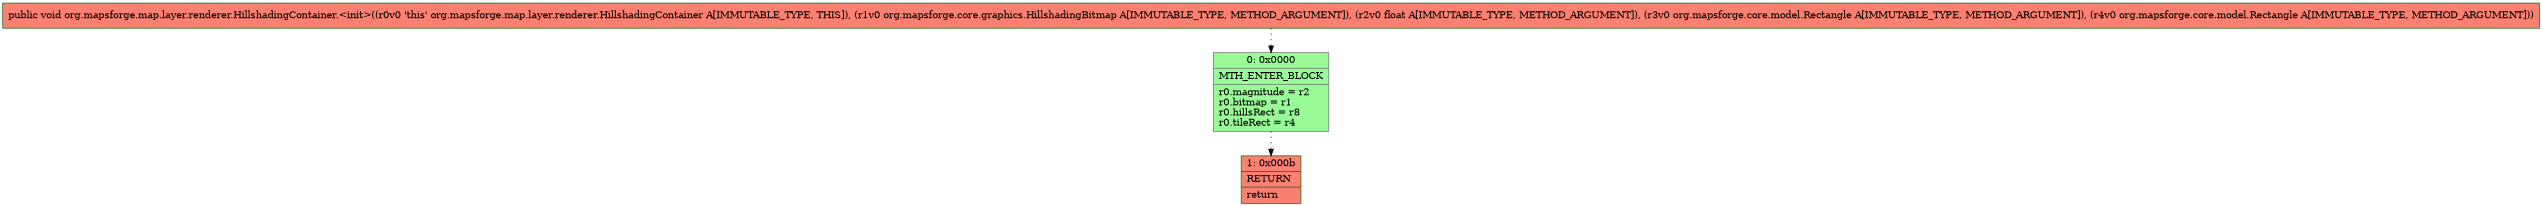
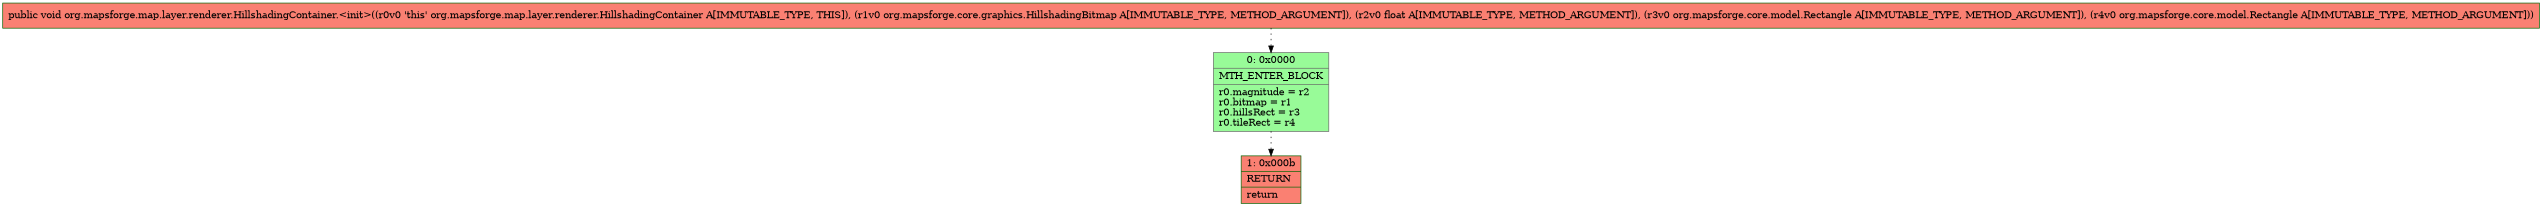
node "0: 0x0000": text "r0.hillsRect = r8" -> "r0.hillsRect = r3"
